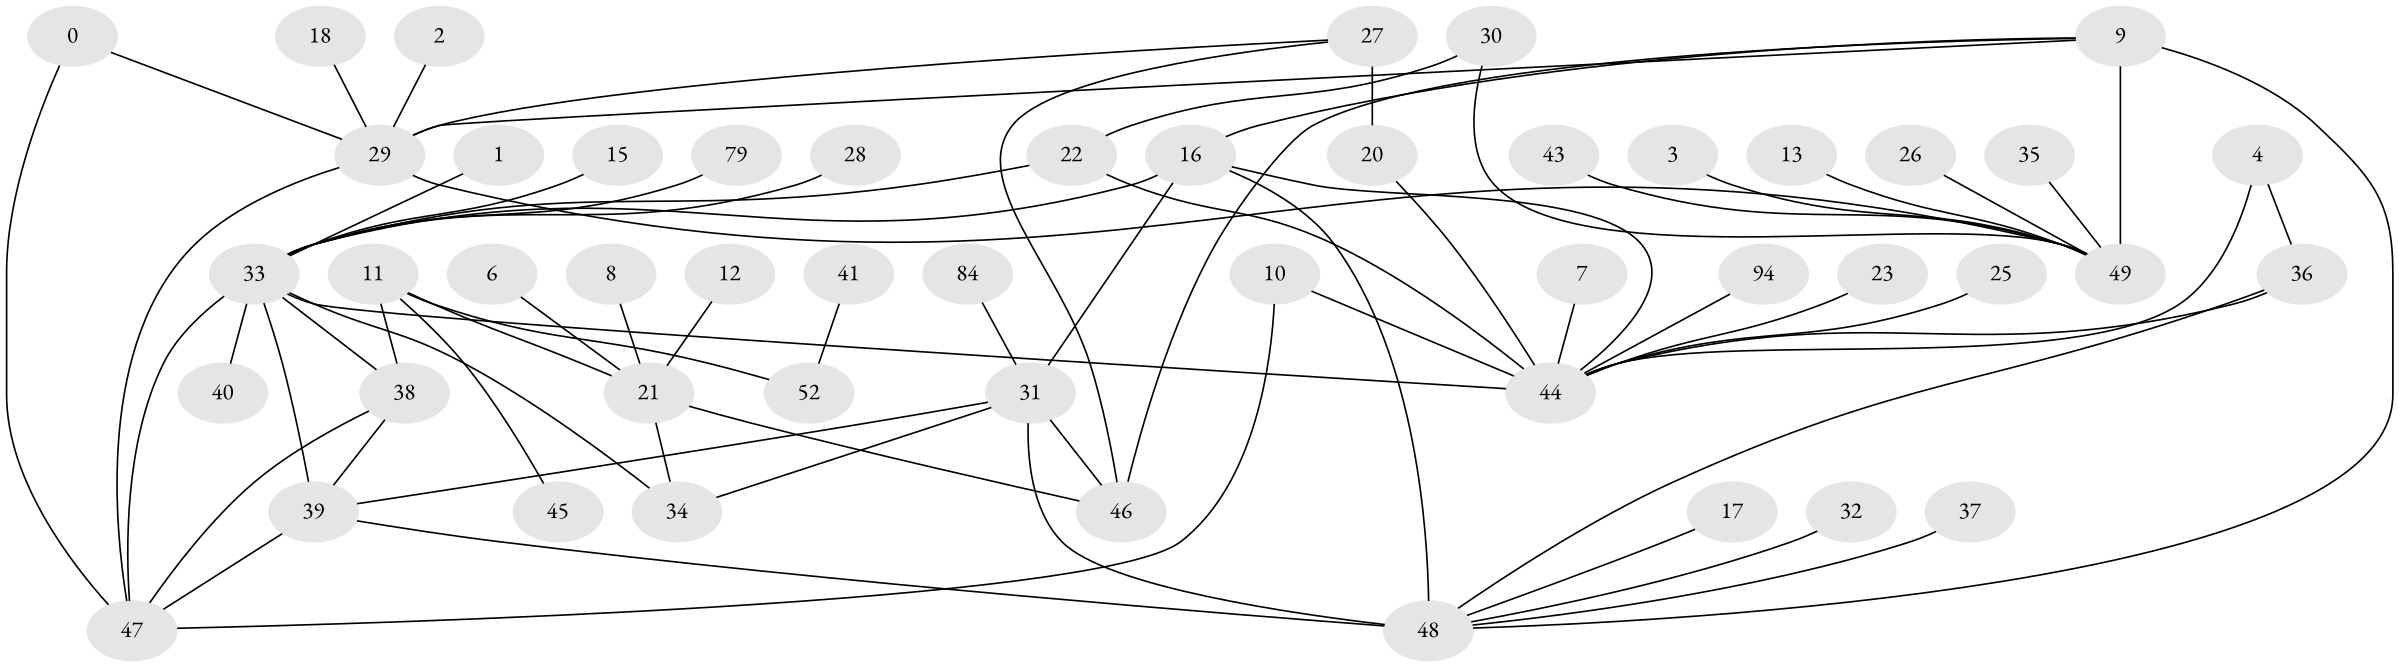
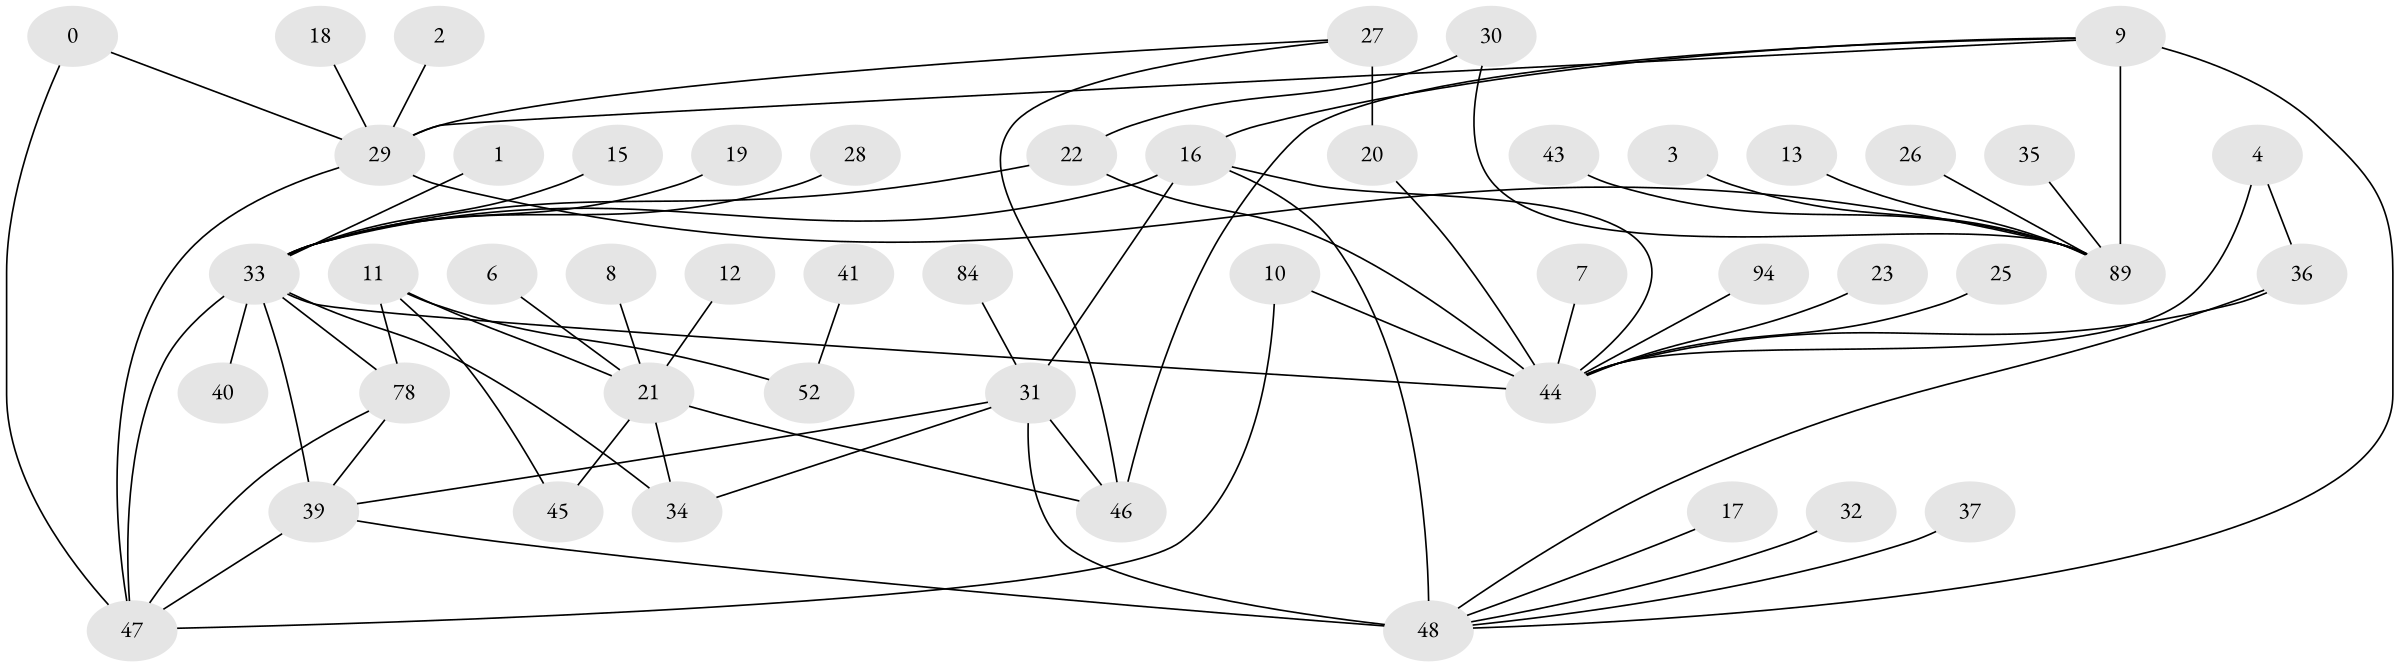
node "79": label "79" -> "19"
node "49": label "49" -> "89"
node "38": label "38" -> "78"
edge "21" -- "45": added
